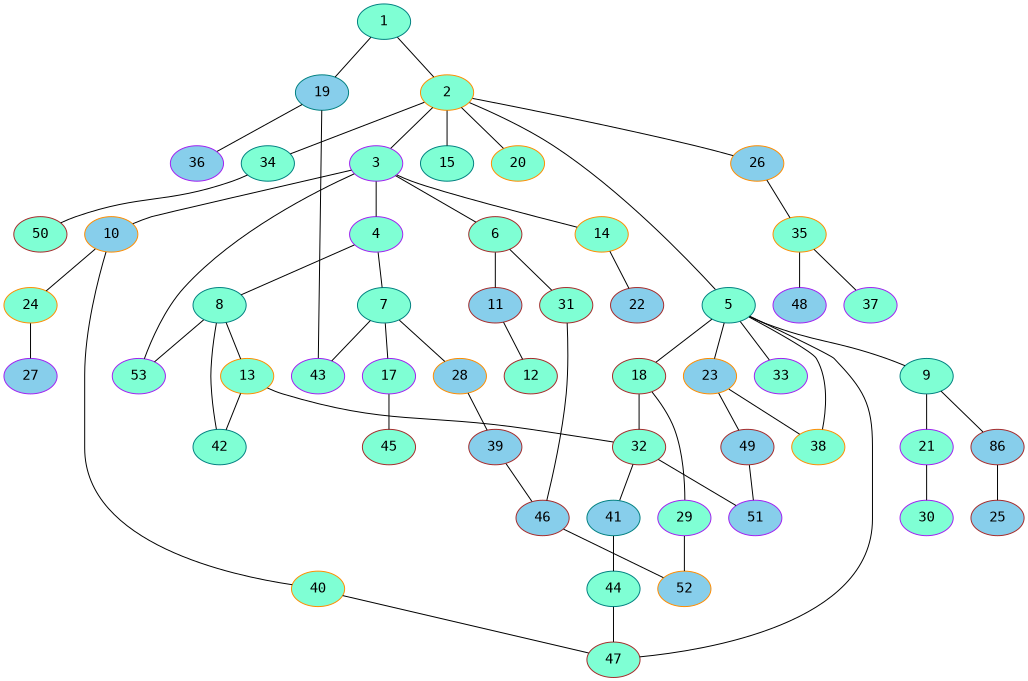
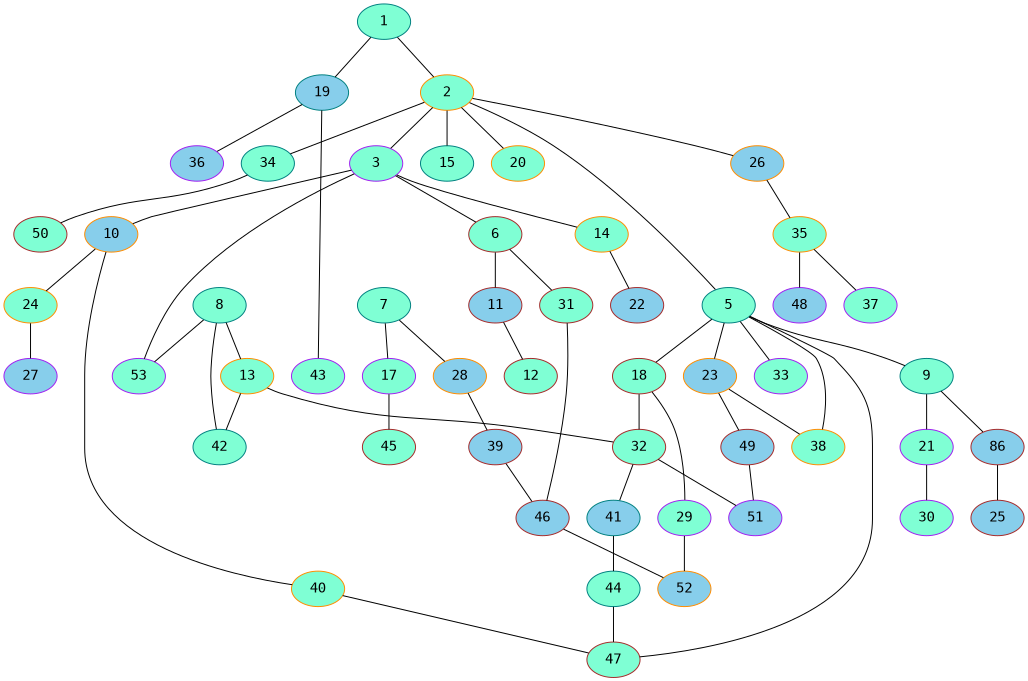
node "4": removed
edge "7" -- "43": removed
